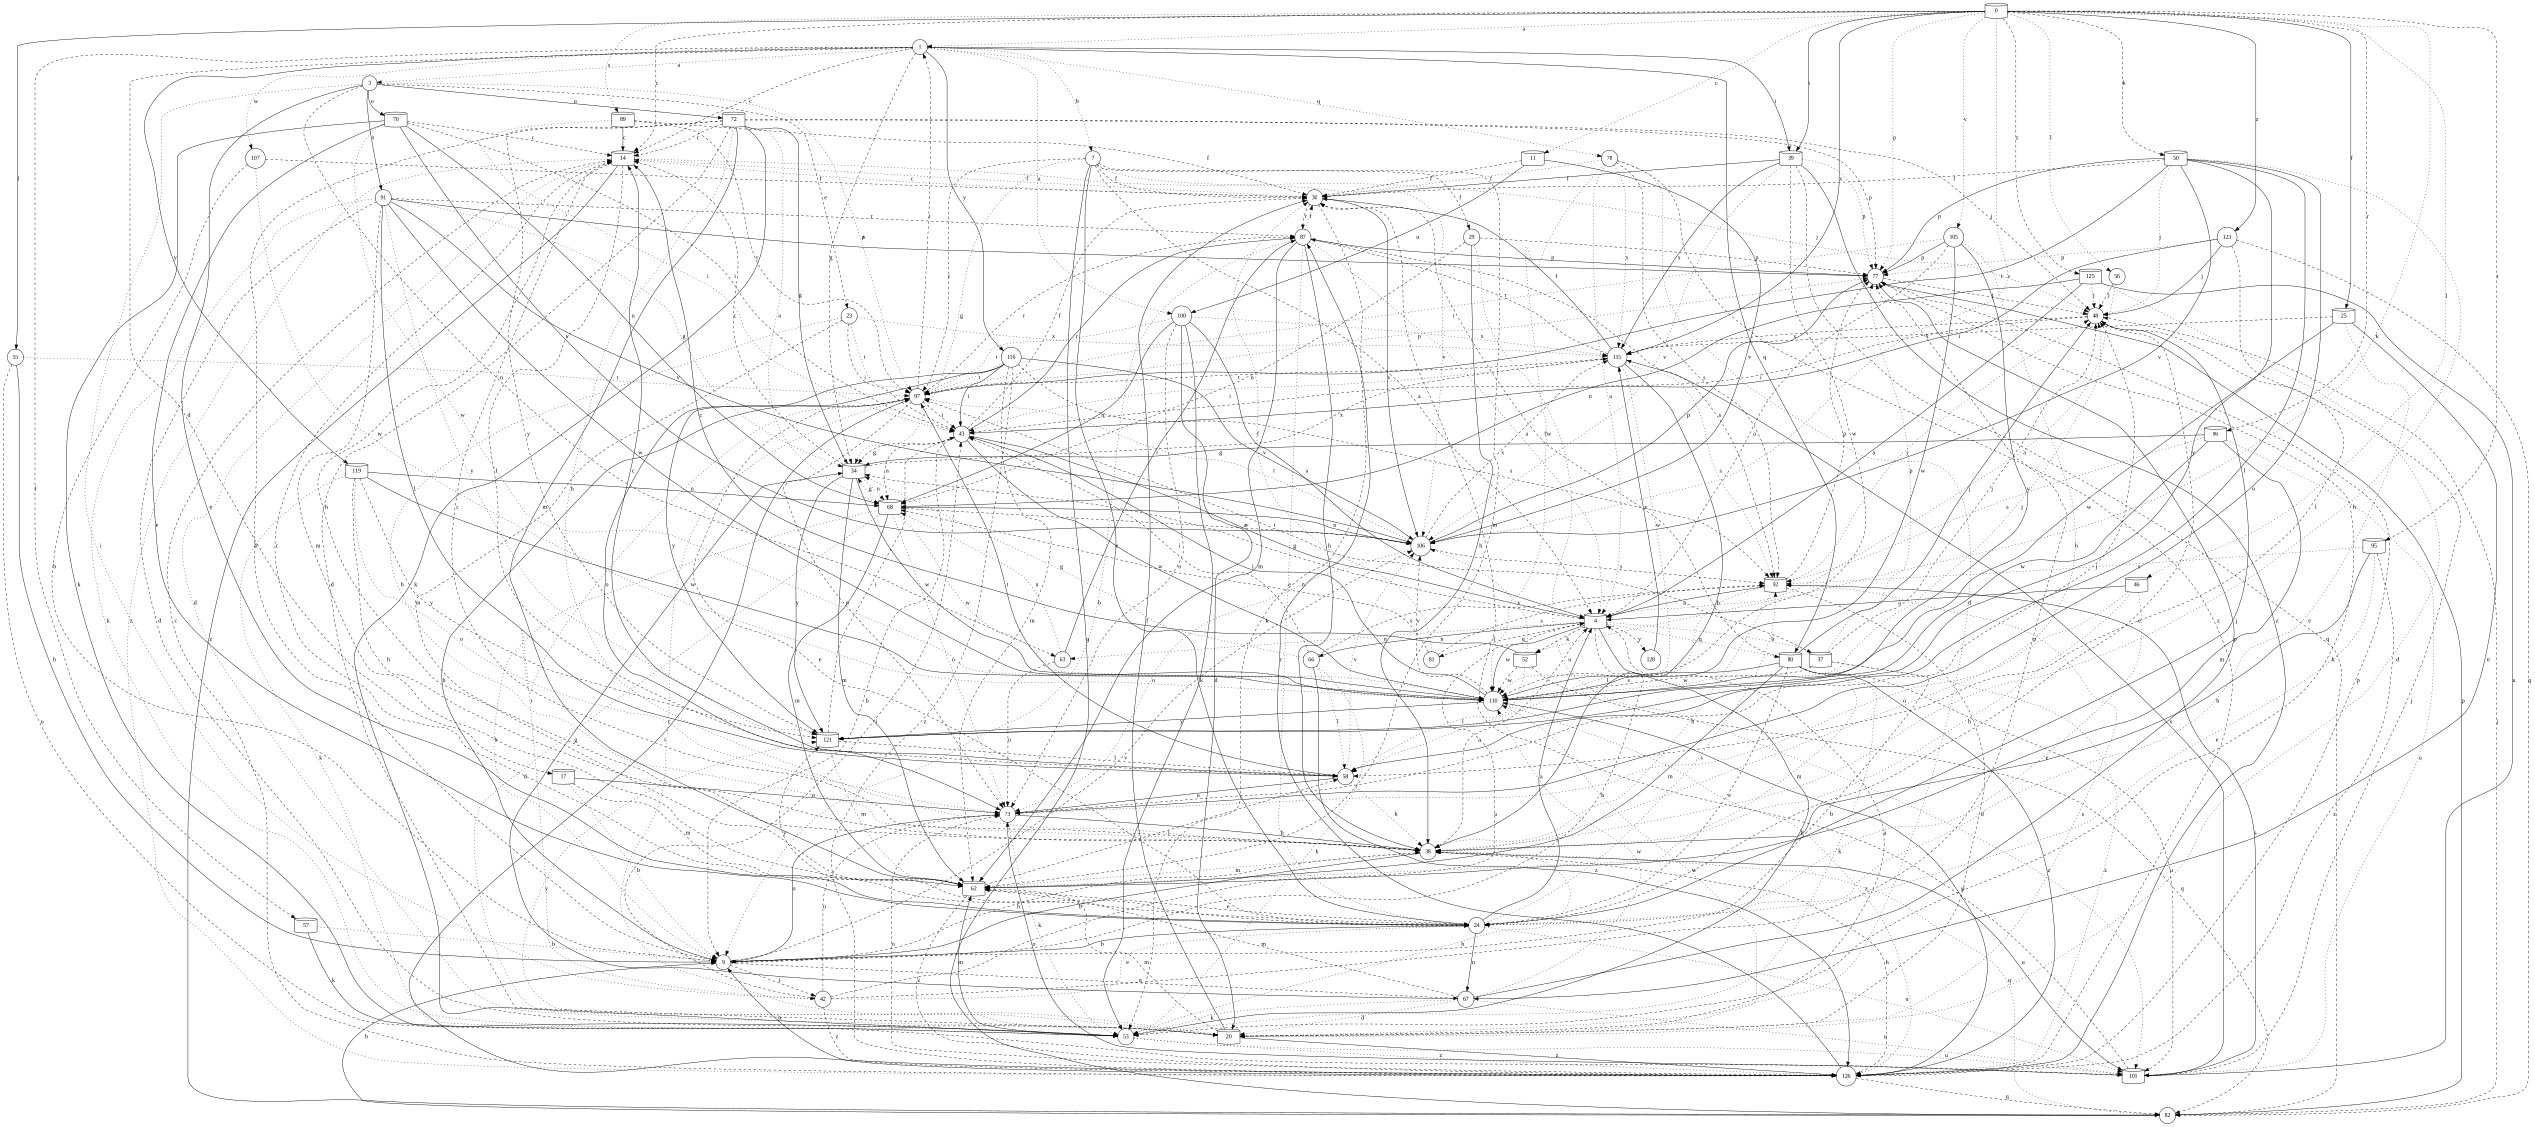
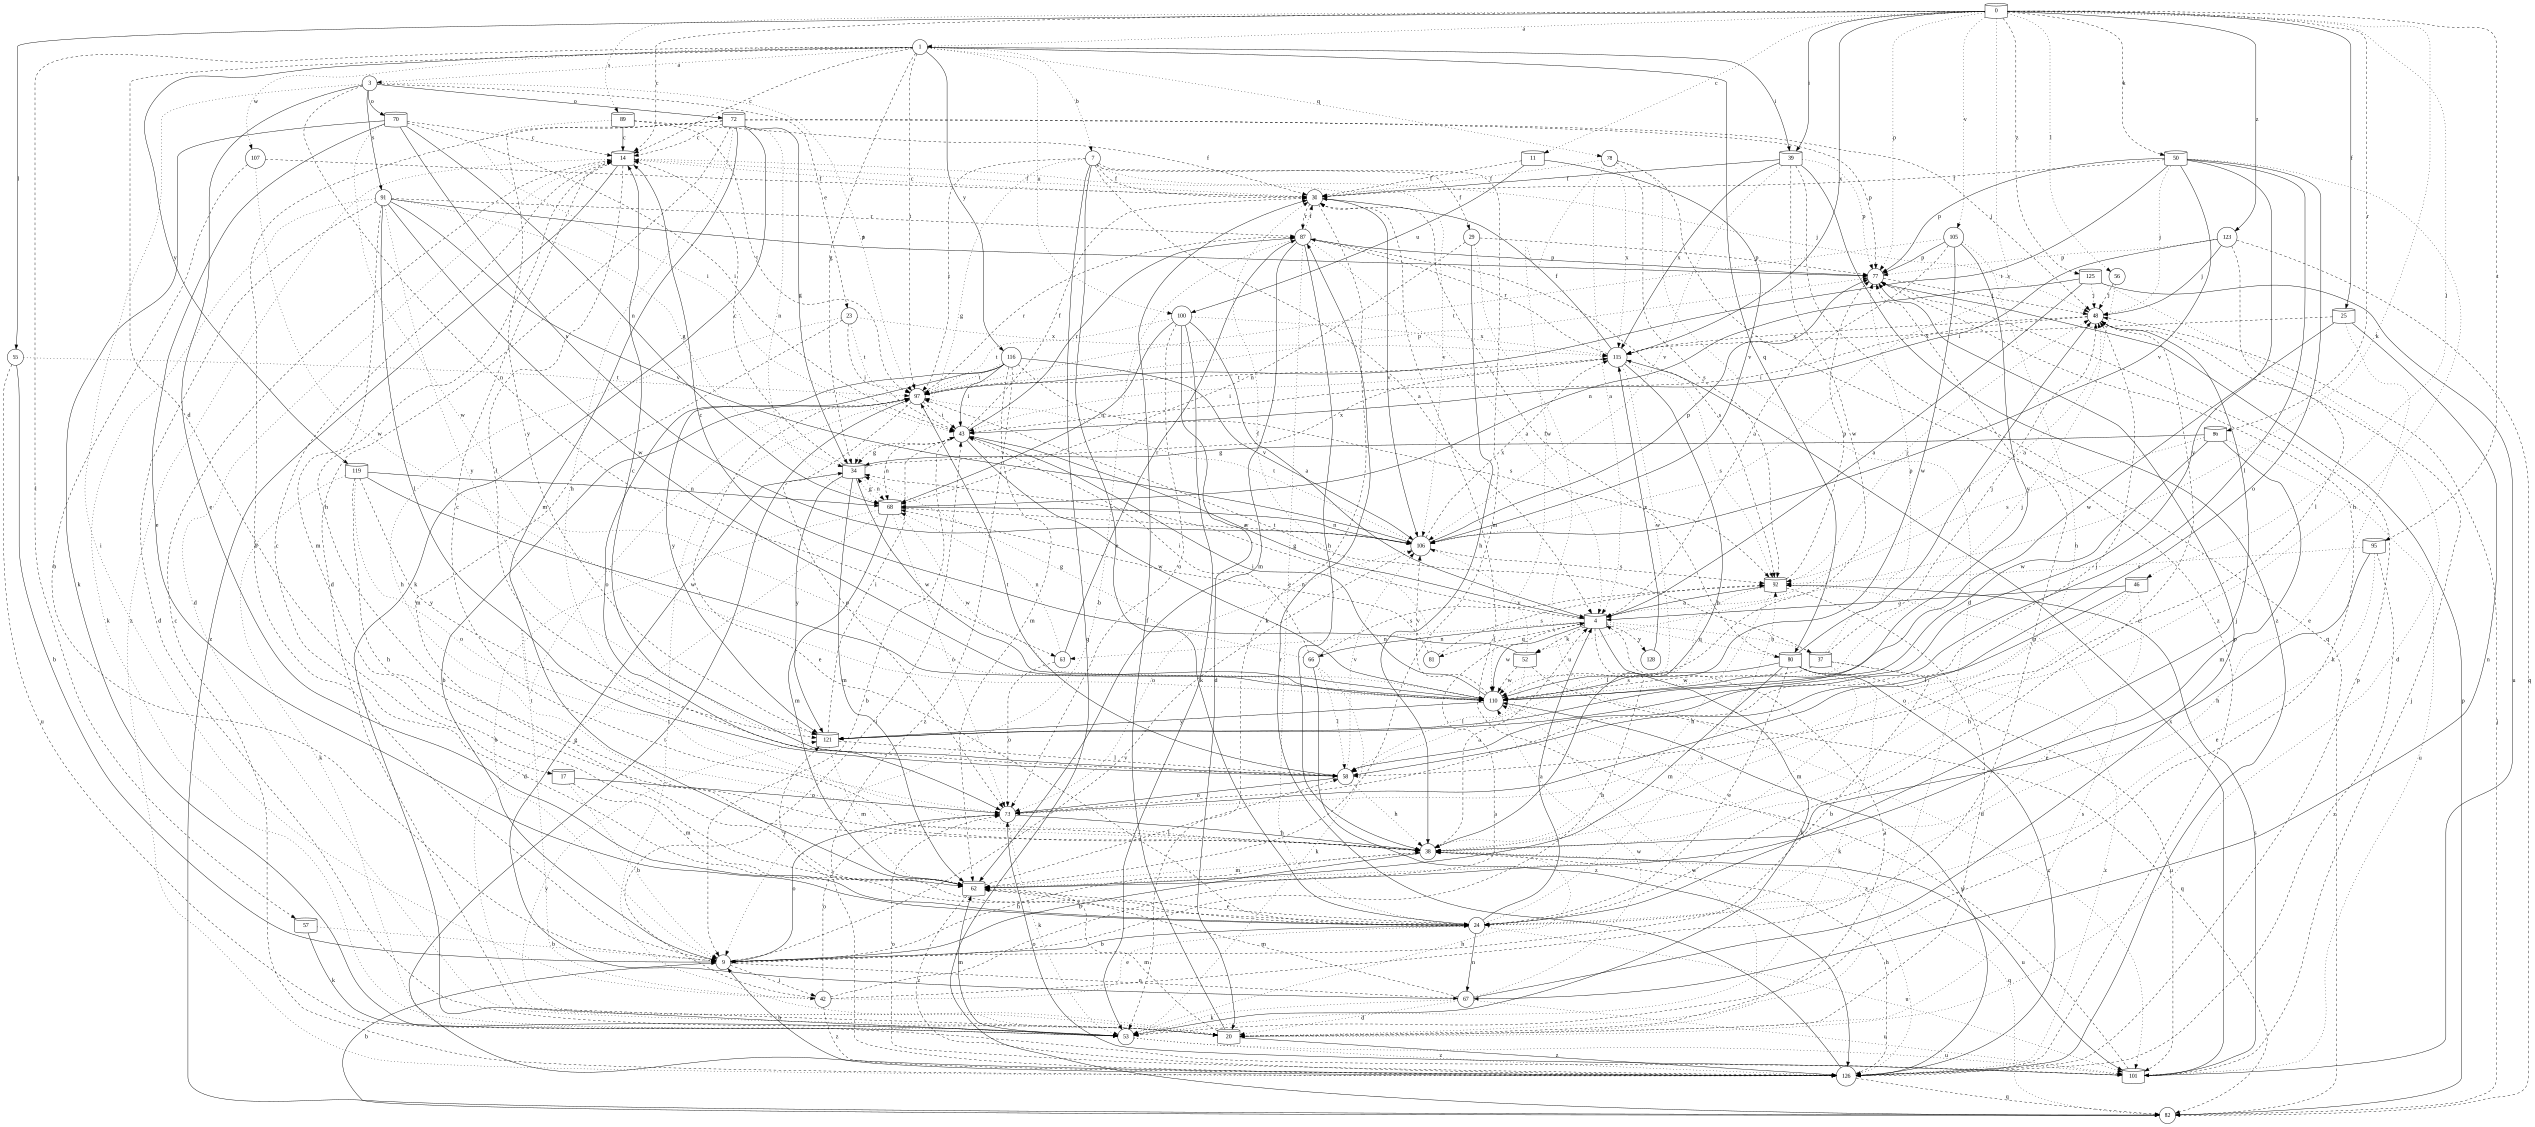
edge "97" -> "1": reversed
edge "46" -> "58": added, label "l"
